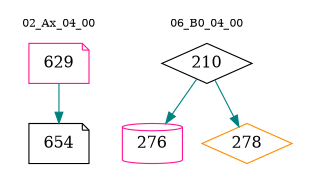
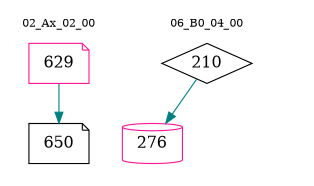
cluster "02_Ax_04_00": label "02_Ax_04_00" -> "02_Ax_02_00"
node "654": label "654" -> "650"
node "278": removed
